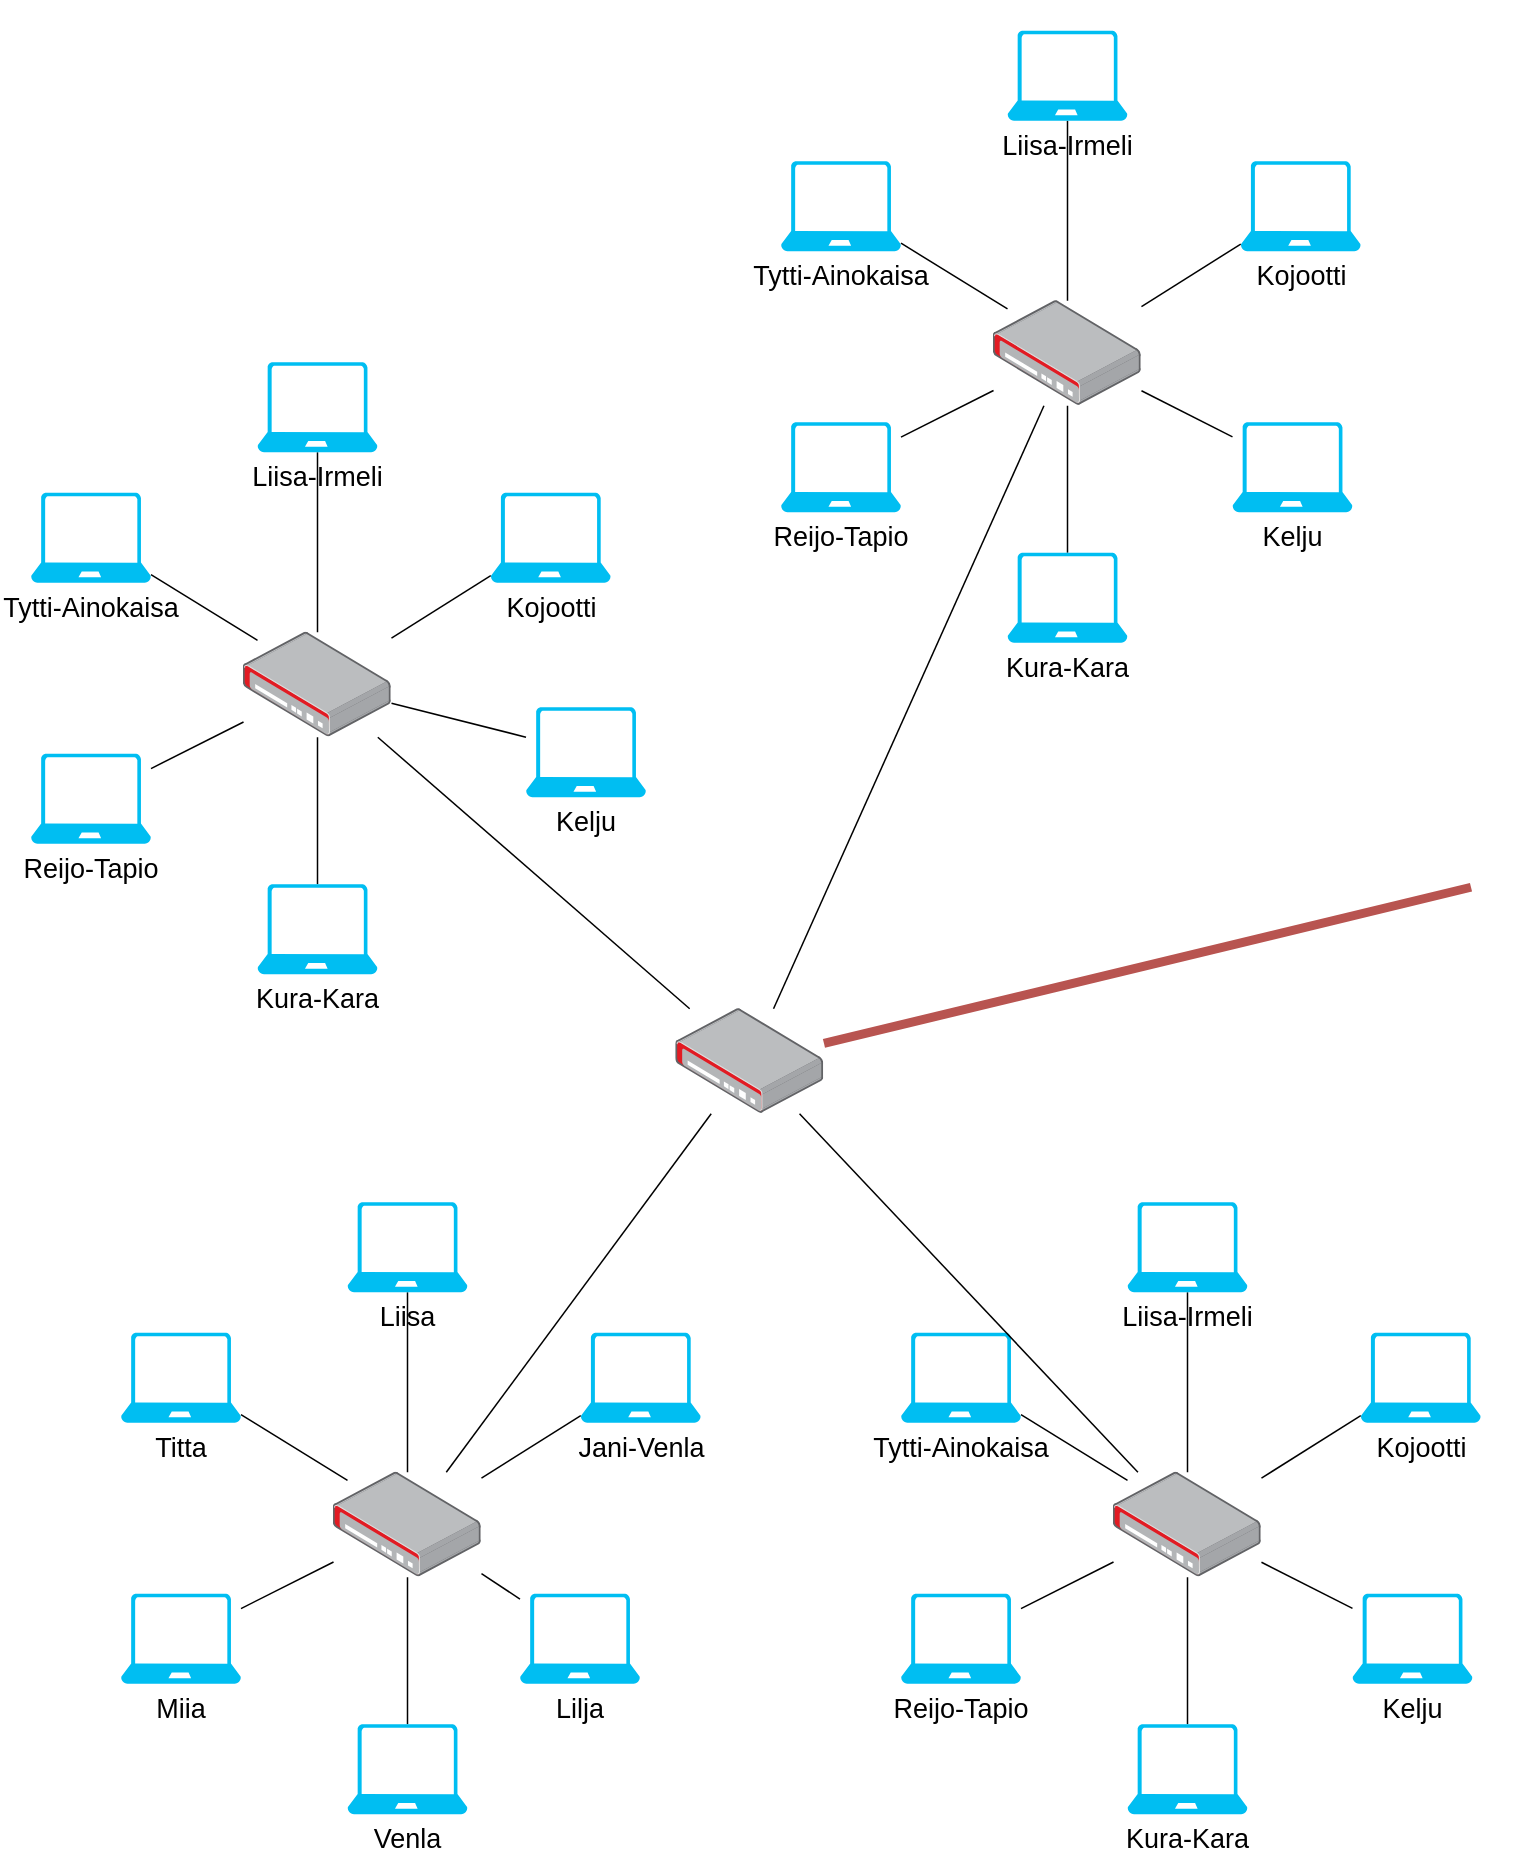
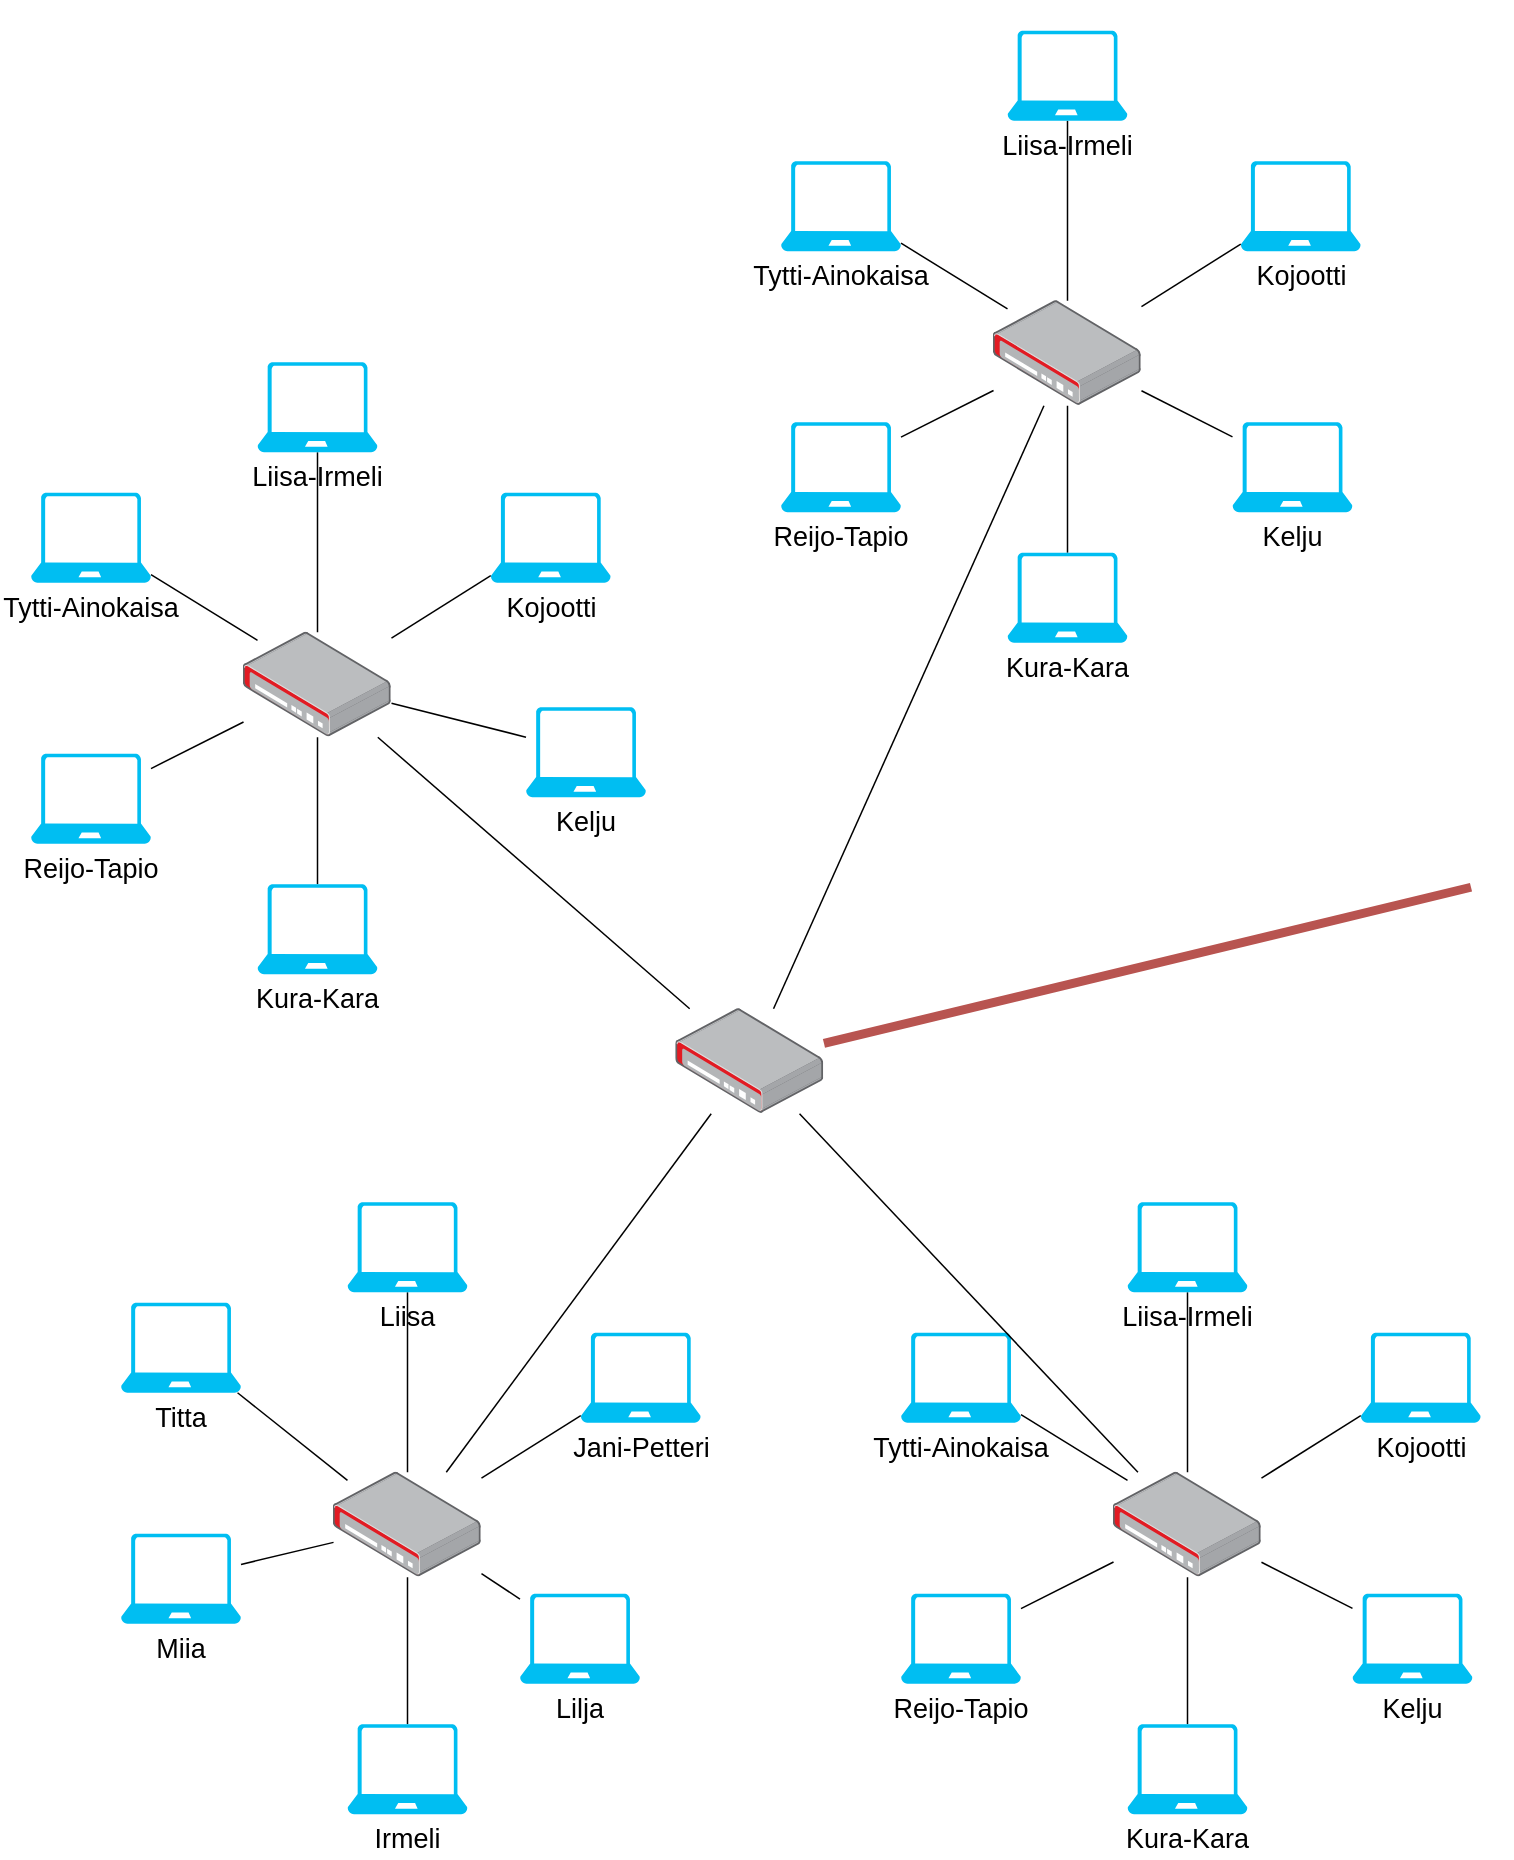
node "Titta": moved (181, 1378) -> (181, 1348)
node "Jani-Venla": label "Jani-Venla" -> "Jani-Petteri"
node "Miia": moved (181, 1639) -> (181, 1579)
node "Venla": label "Venla" -> "Irmeli"
